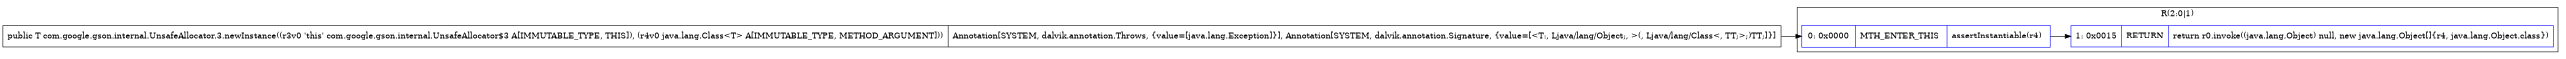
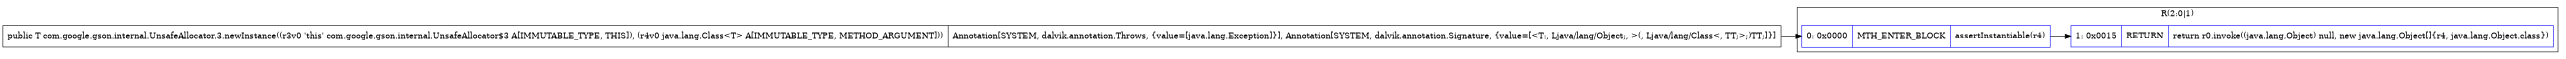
node "0: 0x0000": text "MTH_ENTER_THIS" -> "MTH_ENTER_BLOCK"
